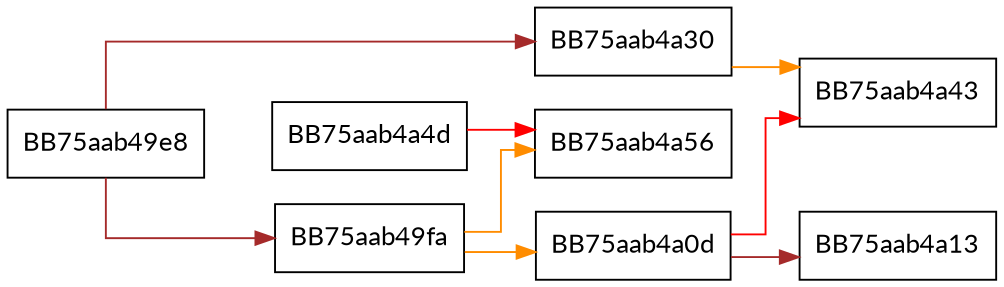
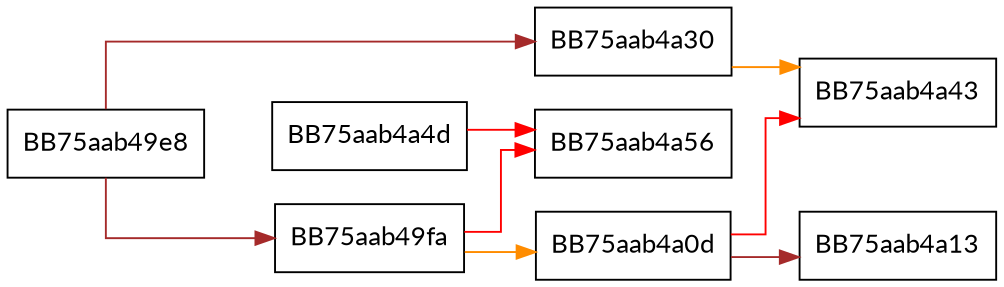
edge "BB75aab49fa" -> "BB75aab4a56": color darkorange -> red
